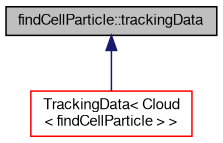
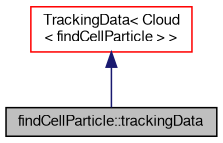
edge "TrackingData< Cloud < findCellParticle > >" -> "findCellParticle::trackingData": reversed
